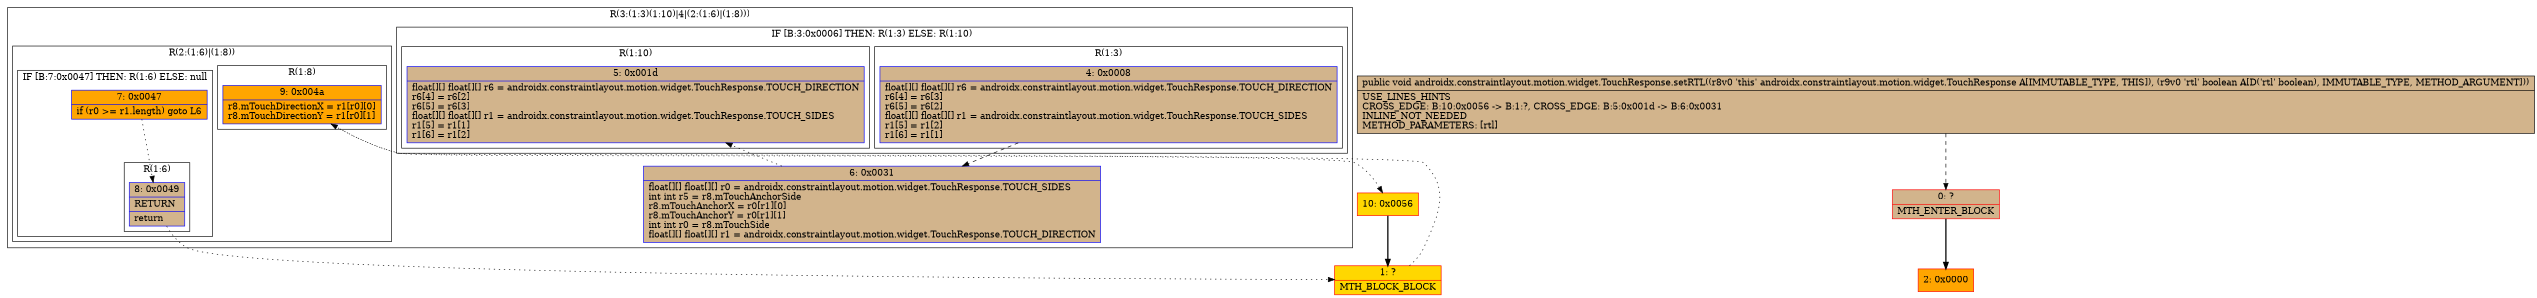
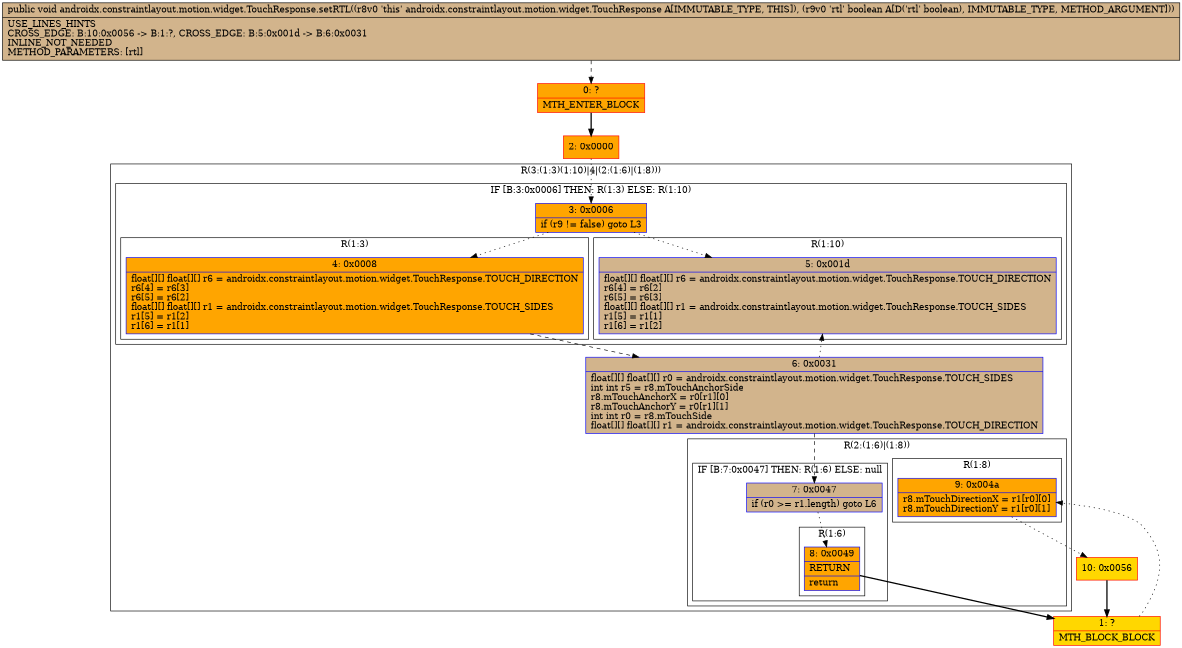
node "7: 0x0047": fillcolor orange -> tan
node "4: 0x0008": fillcolor tan -> orange
node "8: 0x0049": fillcolor tan -> orange
node "0: ?": fillcolor tan -> orange
node "3: 0x0006": added
edge "8: 0x0049" -> "1: ?": style dotted -> bold
edge "6: 0x0031" -> "7: 0x0047": added
